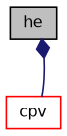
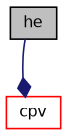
edge "cpv" -> "he": reversed
